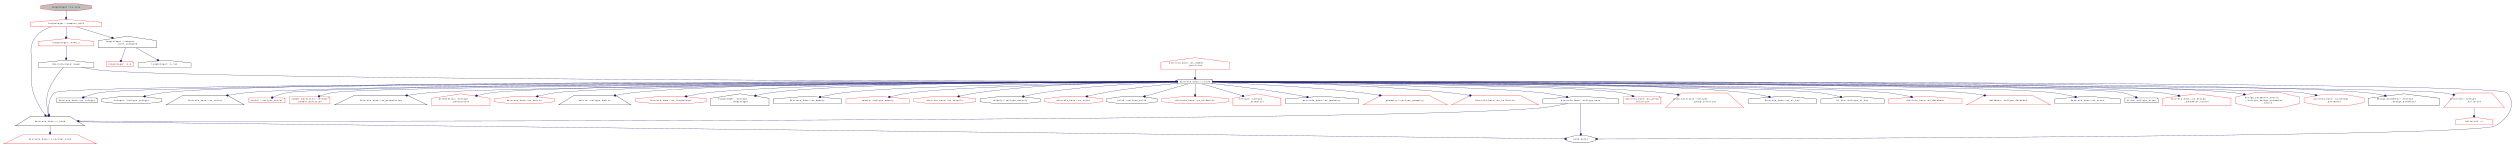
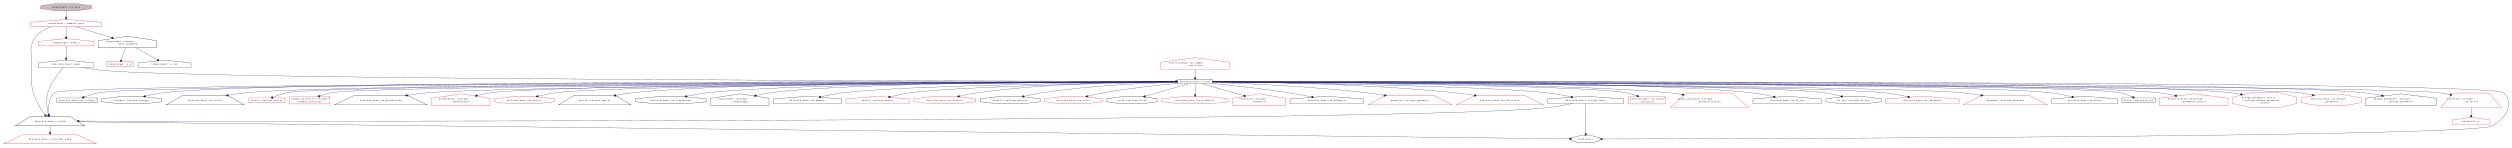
node "discreta_base::as_longinteger": color red -> black
node "settype::settype _bitmatrix": label "settype::settype _bitmatrix" -> "bitmatrix::settype _bitmatrix"
node "bt_key::settype_bt_key": shape house -> octagon
